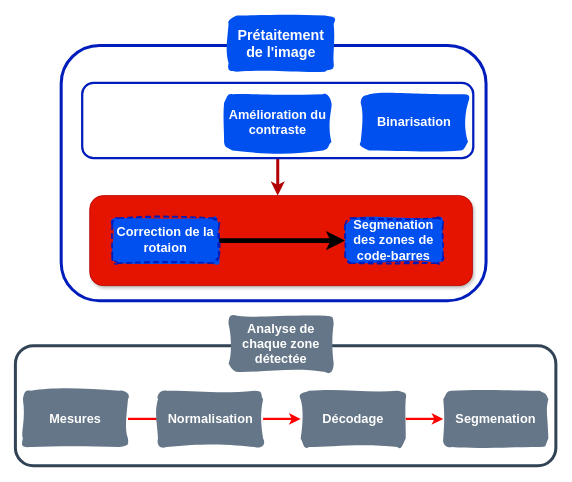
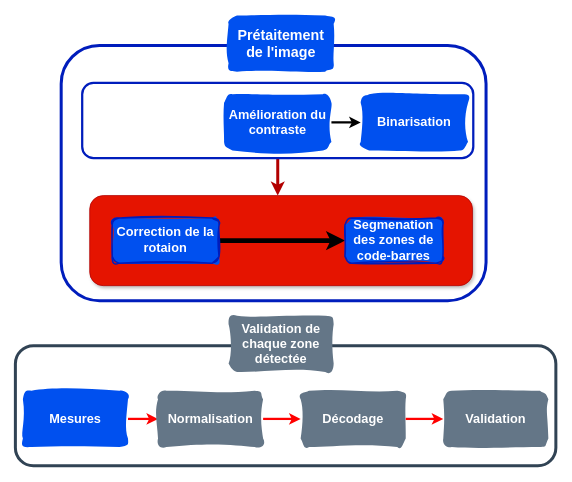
edge "Amélioration du contraste" -> "Binarisation": added
node "Correction de la rotaion": style dashed -> solid
node "Segmenation des zones de code-barres": style dashed -> solid
node "Analyse de chaque zone détectée": label "Analyse de chaque zone détectée" -> "Validation de chaque zone détectée"
node "Mesures": fillcolor #647687 -> #0050ef
edge "Mesures" -- "Normalisation": arrowhead none -> classic
node "Segmenation": label "Segmenation" -> "Validation"
